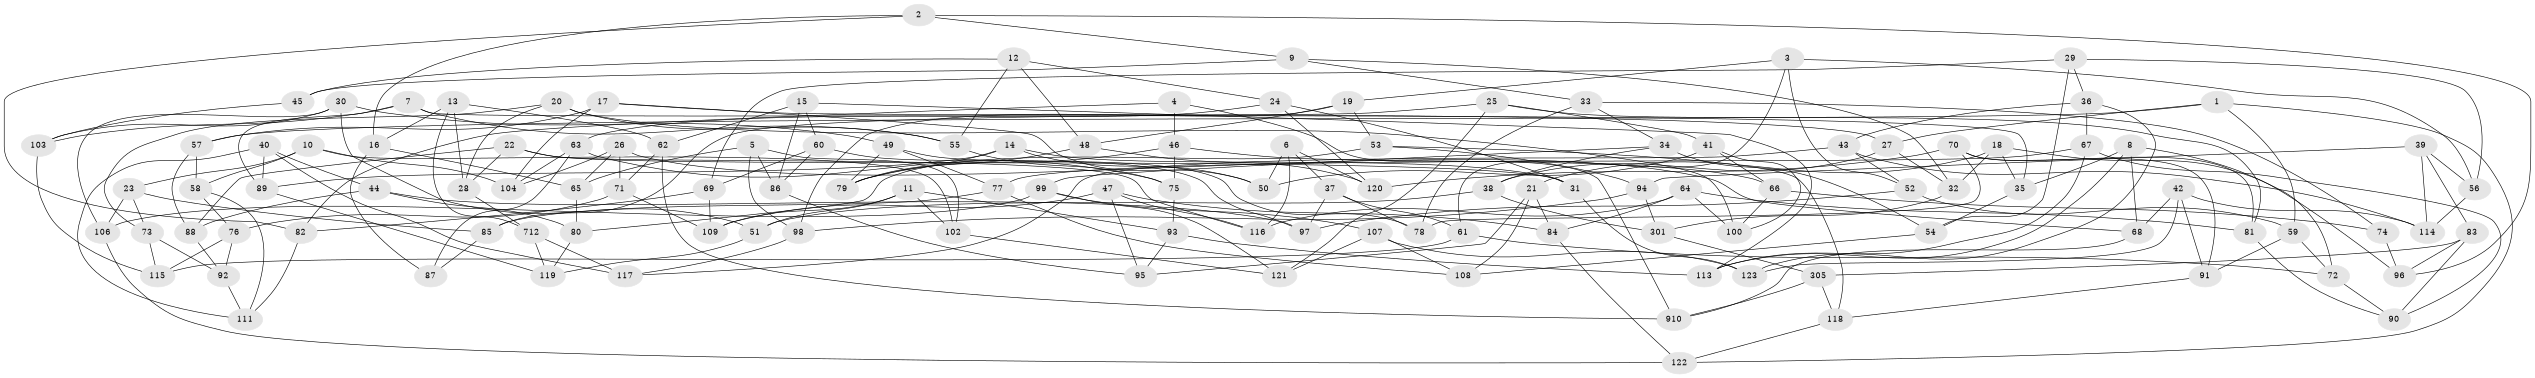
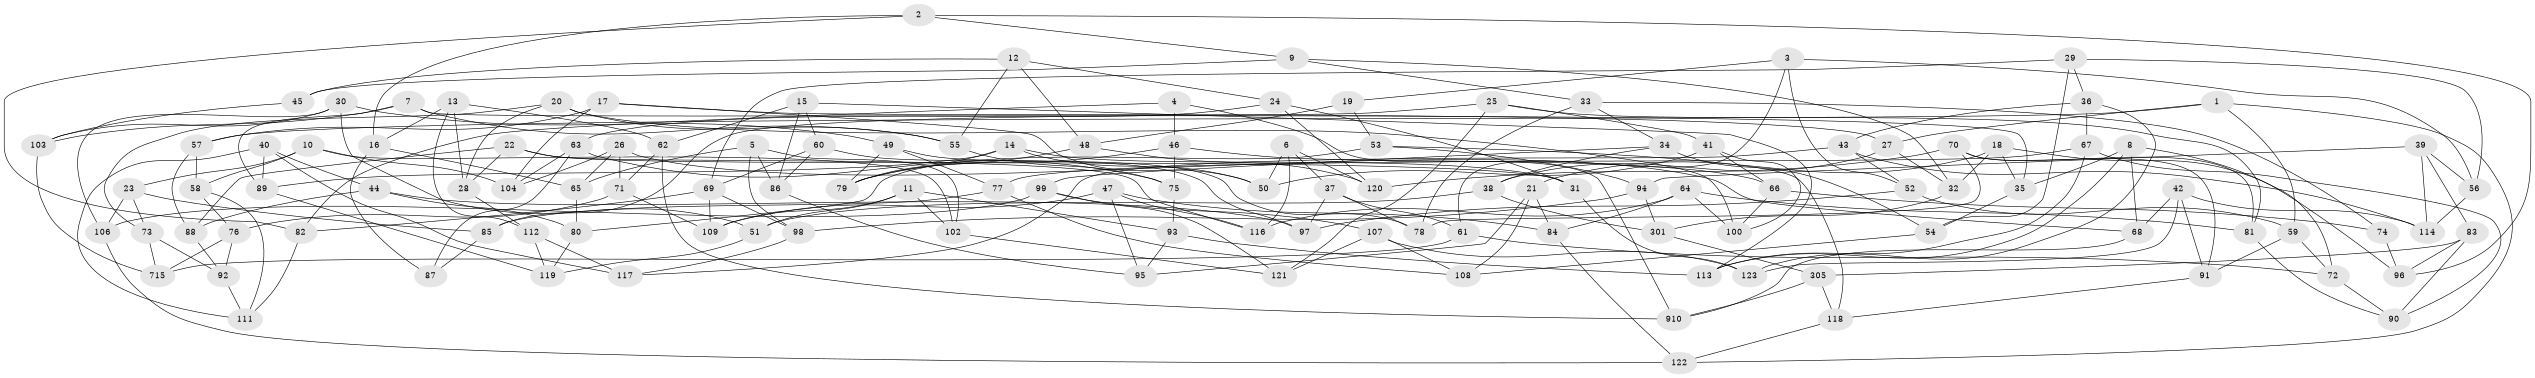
edge "19" -- "98": now "69" -- "98"
node "712": label "712" -> "112"
node "115": label "115" -> "715"
